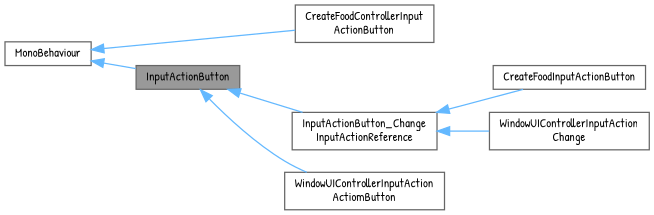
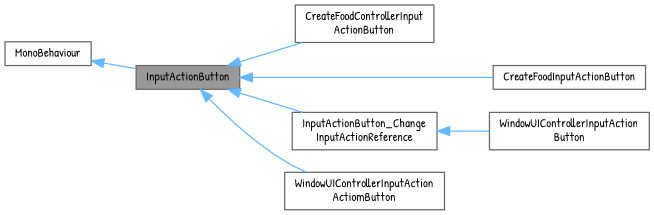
edge "CreateFoodControllerInput ActionButton" -> "MonoBehaviour": now "CreateFoodControllerInput ActionButton" -> "InputActionButton"
edge "CreateFoodInputActionButton" -> "InputActionButton_Change InputActionReference": now "CreateFoodInputActionButton" -> "InputActionButton"
node "WindowUIControllerInputAction Change": label "WindowUIControllerInputAction Change" -> "WindowUIControllerInputAction Button"
